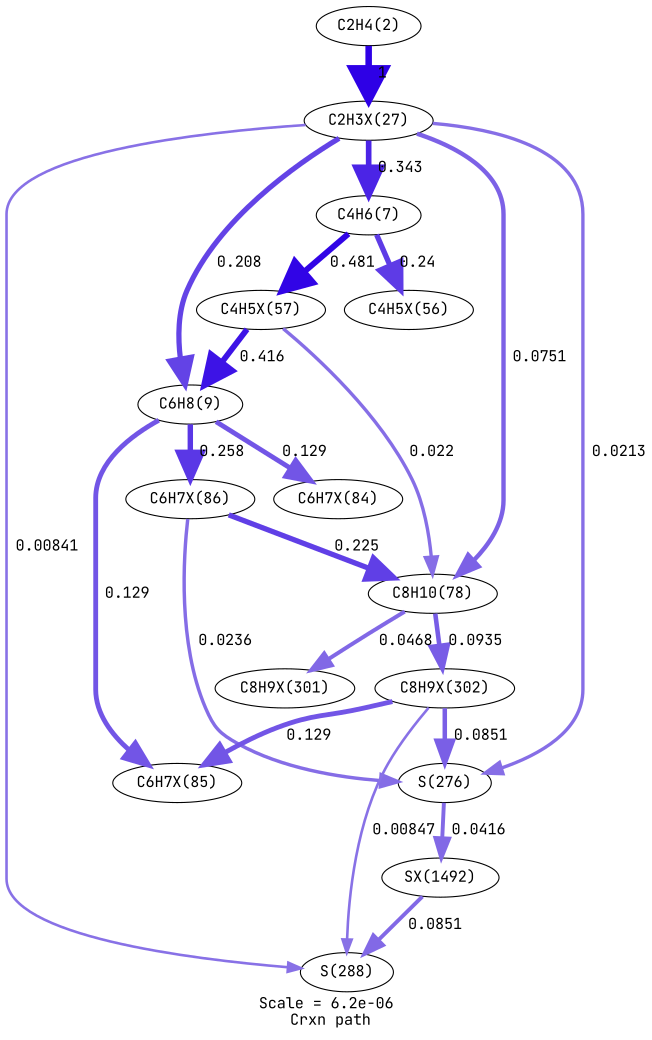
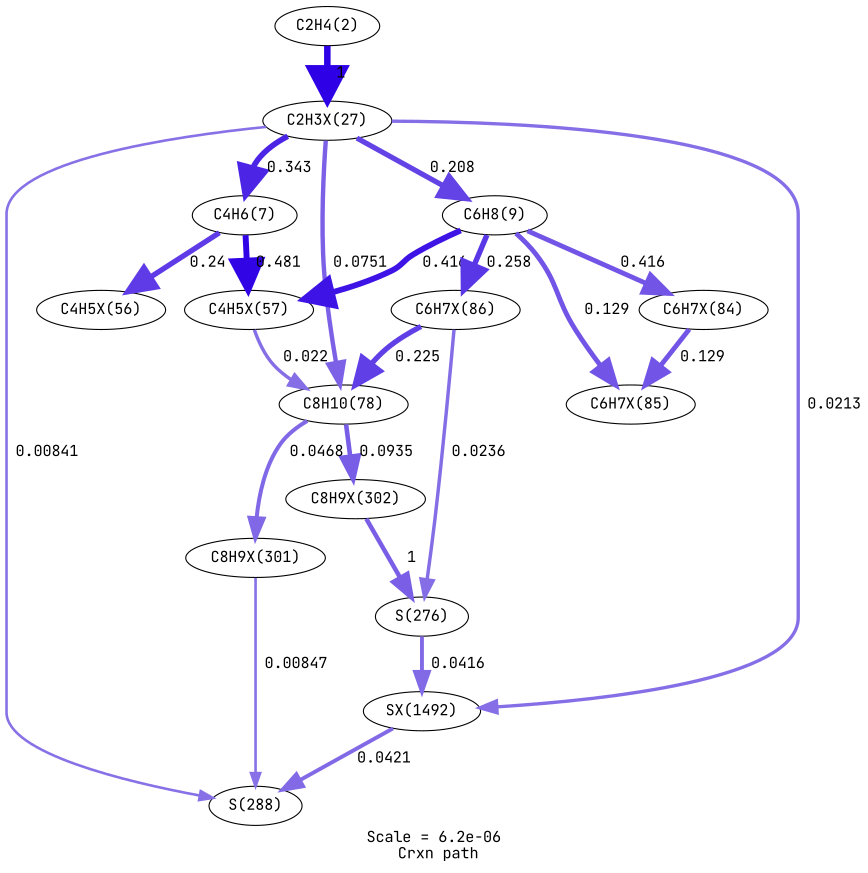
edge "C4H5X(57)" -> "C6H8(9)": reversed
edge "C2H3X(27)" -> "S(276)": now "C2H3X(27)" -> "SX(1492)"
edge "C6H8(9)" -> "C6H7X(84)": label " 0.129" -> " 0.416"
edge "C8H9X(302)" -> "C6H7X(85)": now "C6H7X(84)" -> "C6H7X(85)"
edge "C8H9X(302)" -> "S(276)": label " 0.0851" -> " 1"
edge "C8H9X(302)" -> "S(288)": now "C8H9X(301)" -> "S(288)"
edge "SX(1492)" -> "S(288)": label " 0.0851" -> " 0.0421"
